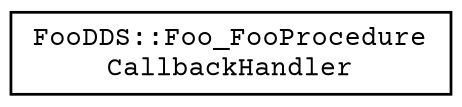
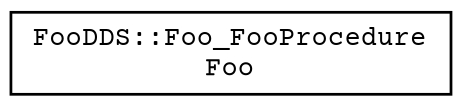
node "FooDDS::Foo_FooProcedure CallbackHandler": label "FooDDS::Foo_FooProcedure CallbackHandler" -> "FooDDS::Foo_FooProcedure Foo"
